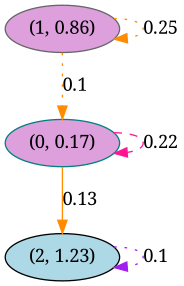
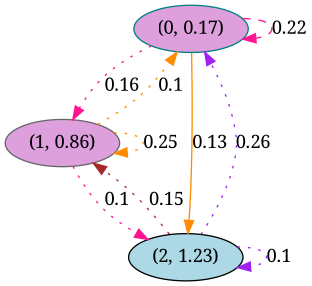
edge "(0, 0.17)" -> "(1, 0.86)": added, label "0.16"
edge "(2, 1.23)" -> "(0, 0.17)": added, label "0.26"
edge "(2, 1.23)" -> "(1, 0.86)": added, label "0.15"
edge "(1, 0.86)" -> "(2, 1.23)": added, label "0.1"
